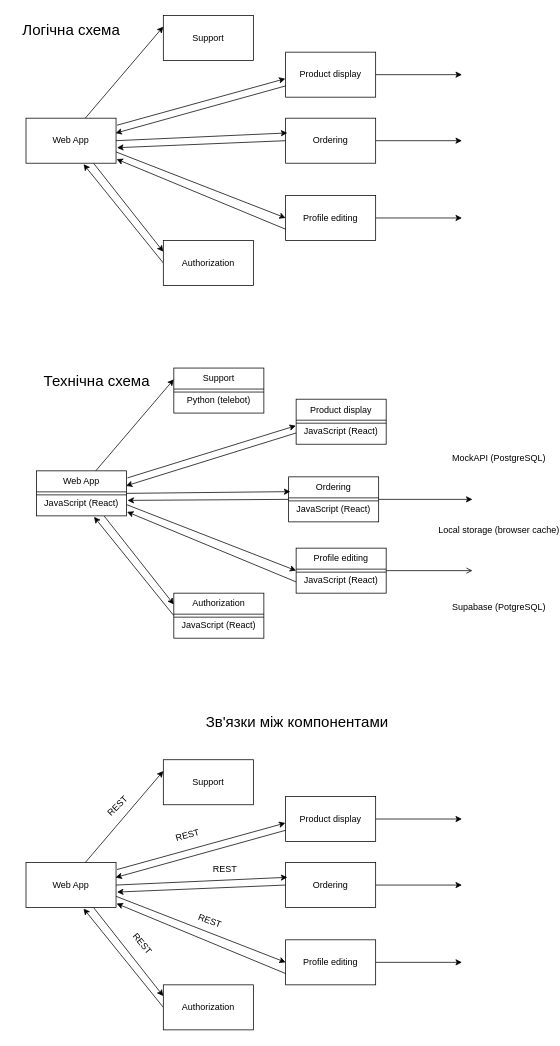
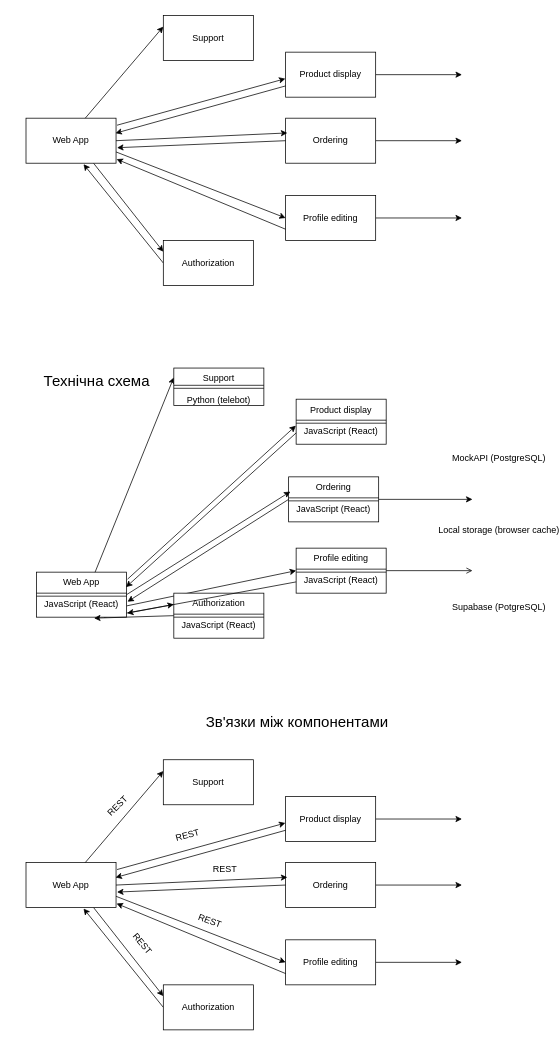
node "Логічна схема": removed
node "Support Python (telebot)": size 90x45 -> 90x38
node "Web App JavaScript (React)": moved (81, 493) -> (81, 594)
